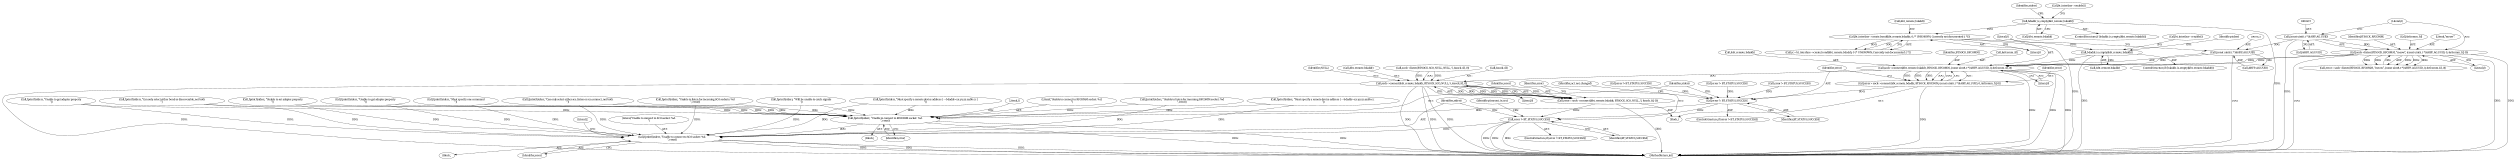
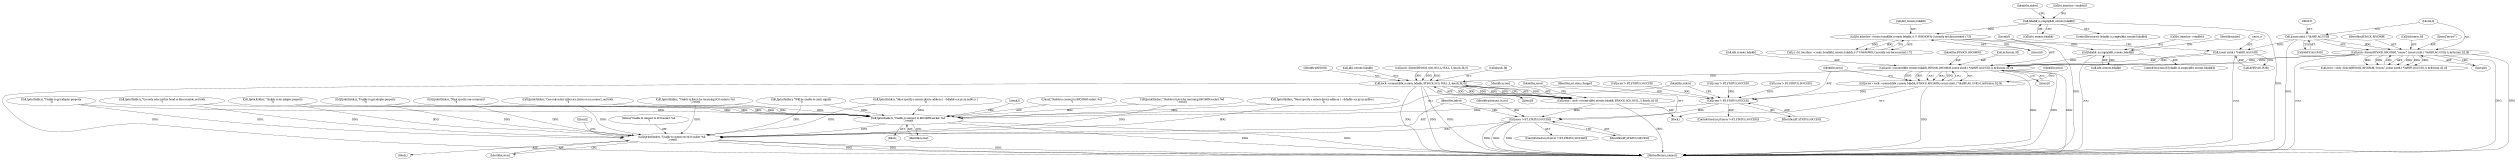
node "(Identifier,NULL)": label "(Identifier,NULL)" -> "(Identifier,BTSOCK)"
node "(Identifier,acl_not_changed)": label "(Identifier,acl_not_changed)" -> "(Identifier,acl_state_changed)"
node "(MethodReturn,int)": label "(MethodReturn,int)" -> "(MethodReturn,connect)"
